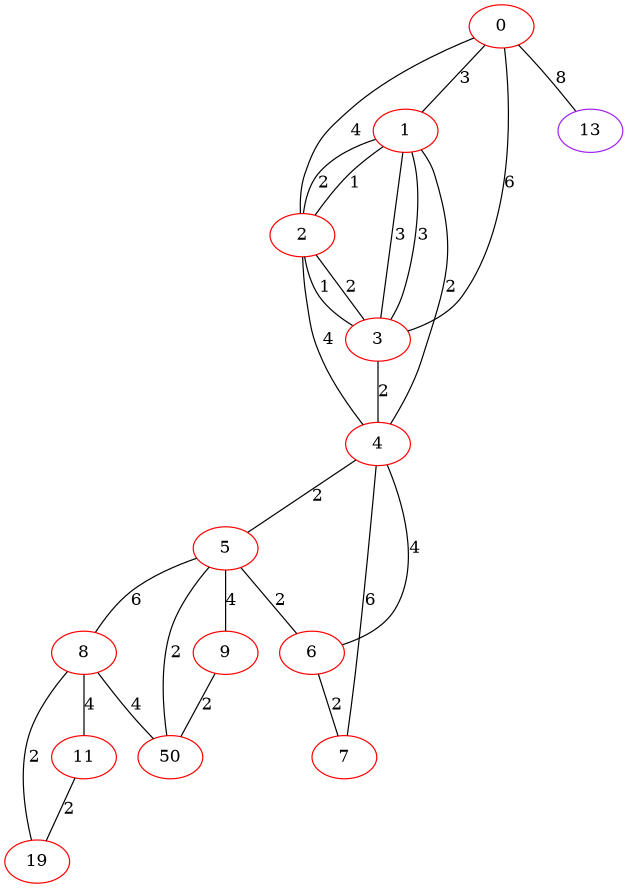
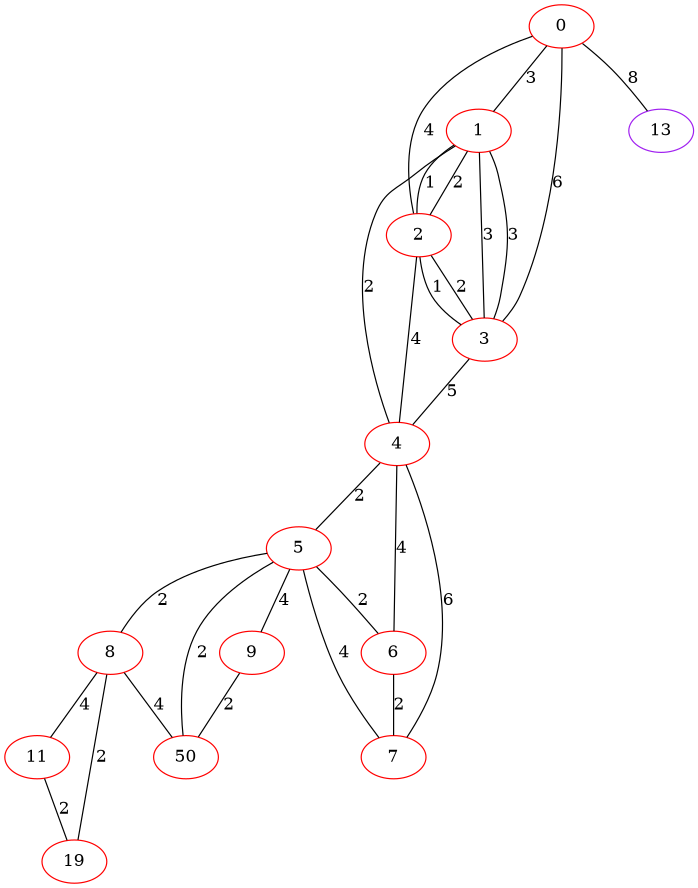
edge "3" -- "4": label "2" -> "5"
edge "5" -- "8": label "6" -> "2"
edge "5" -- "7": added, label "4"
